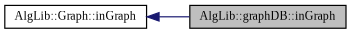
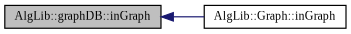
edge "AlgLib::graphDB::inGraph" -> "AlgLib::Graph::inGraph": reversed
